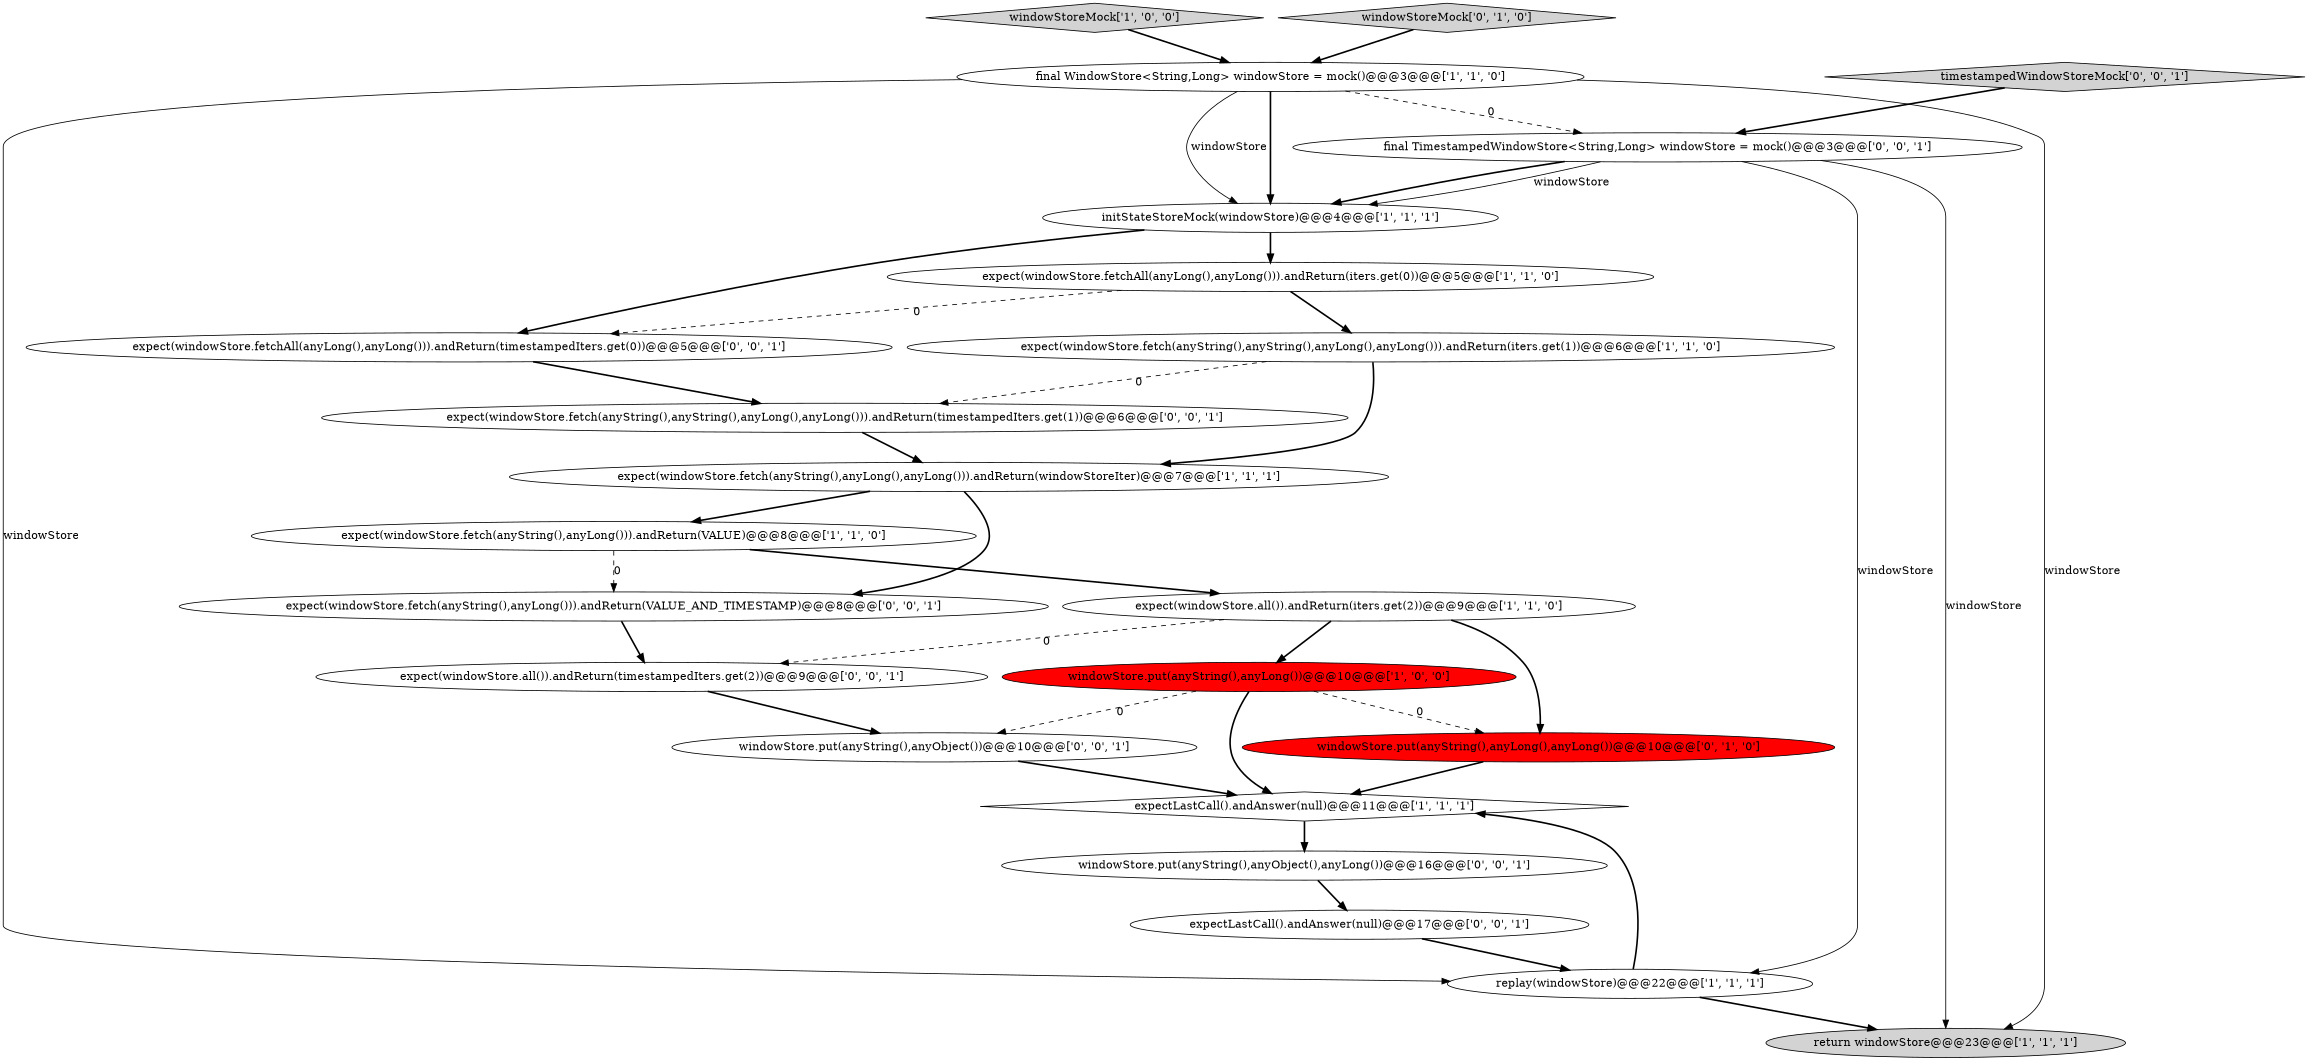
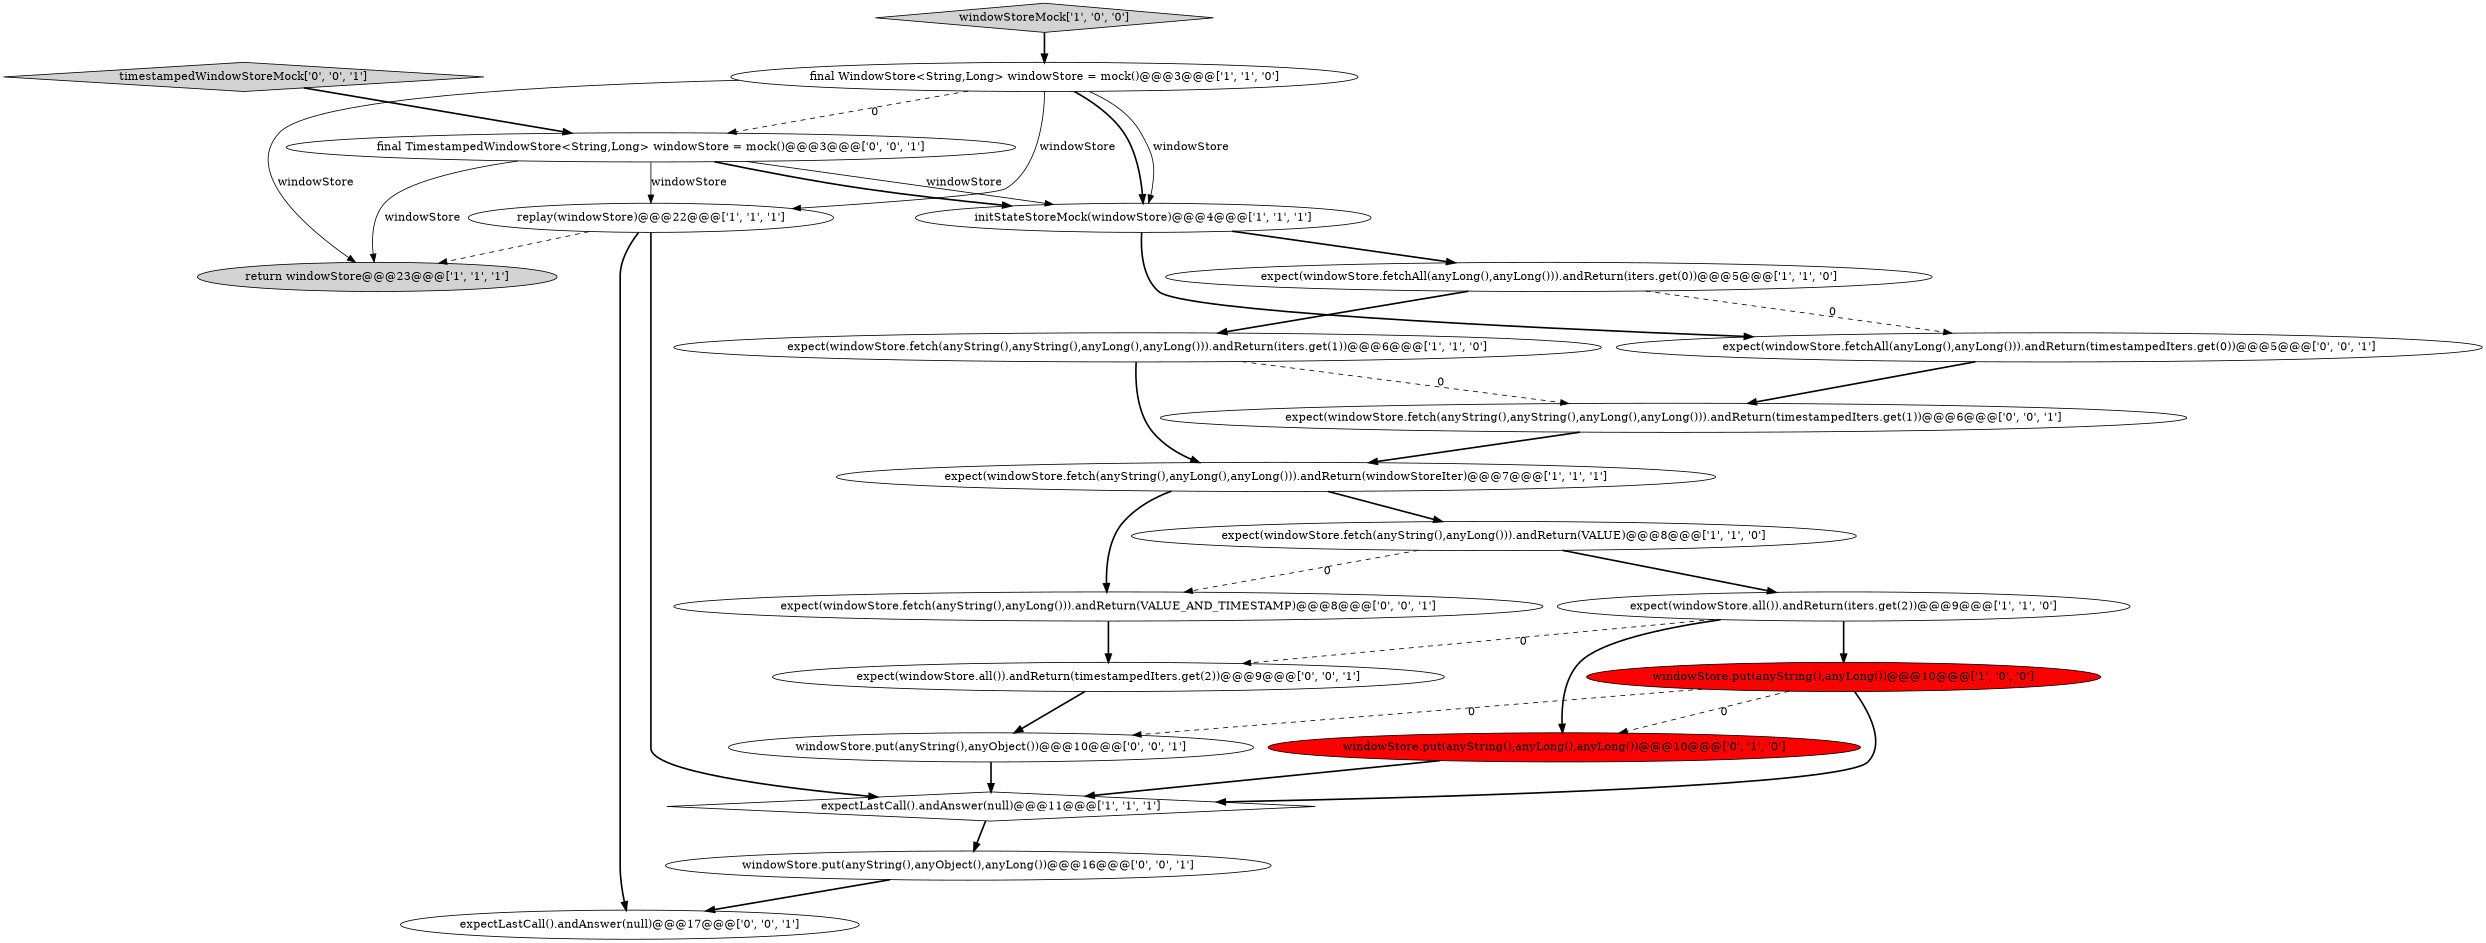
node "windowStoreMock['0', '1', '0']": removed
edge "expectLastCall().andAnswer(null)@@@17@@@['0', '0', '1']" -> "replay(windowStore)@@@22@@@['1', '1', '1']": reversed
edge "replay(windowStore)@@@22@@@['1', '1', '1']" -> "return windowStore@@@23@@@['1', '1', '1']": style bold -> dashed
